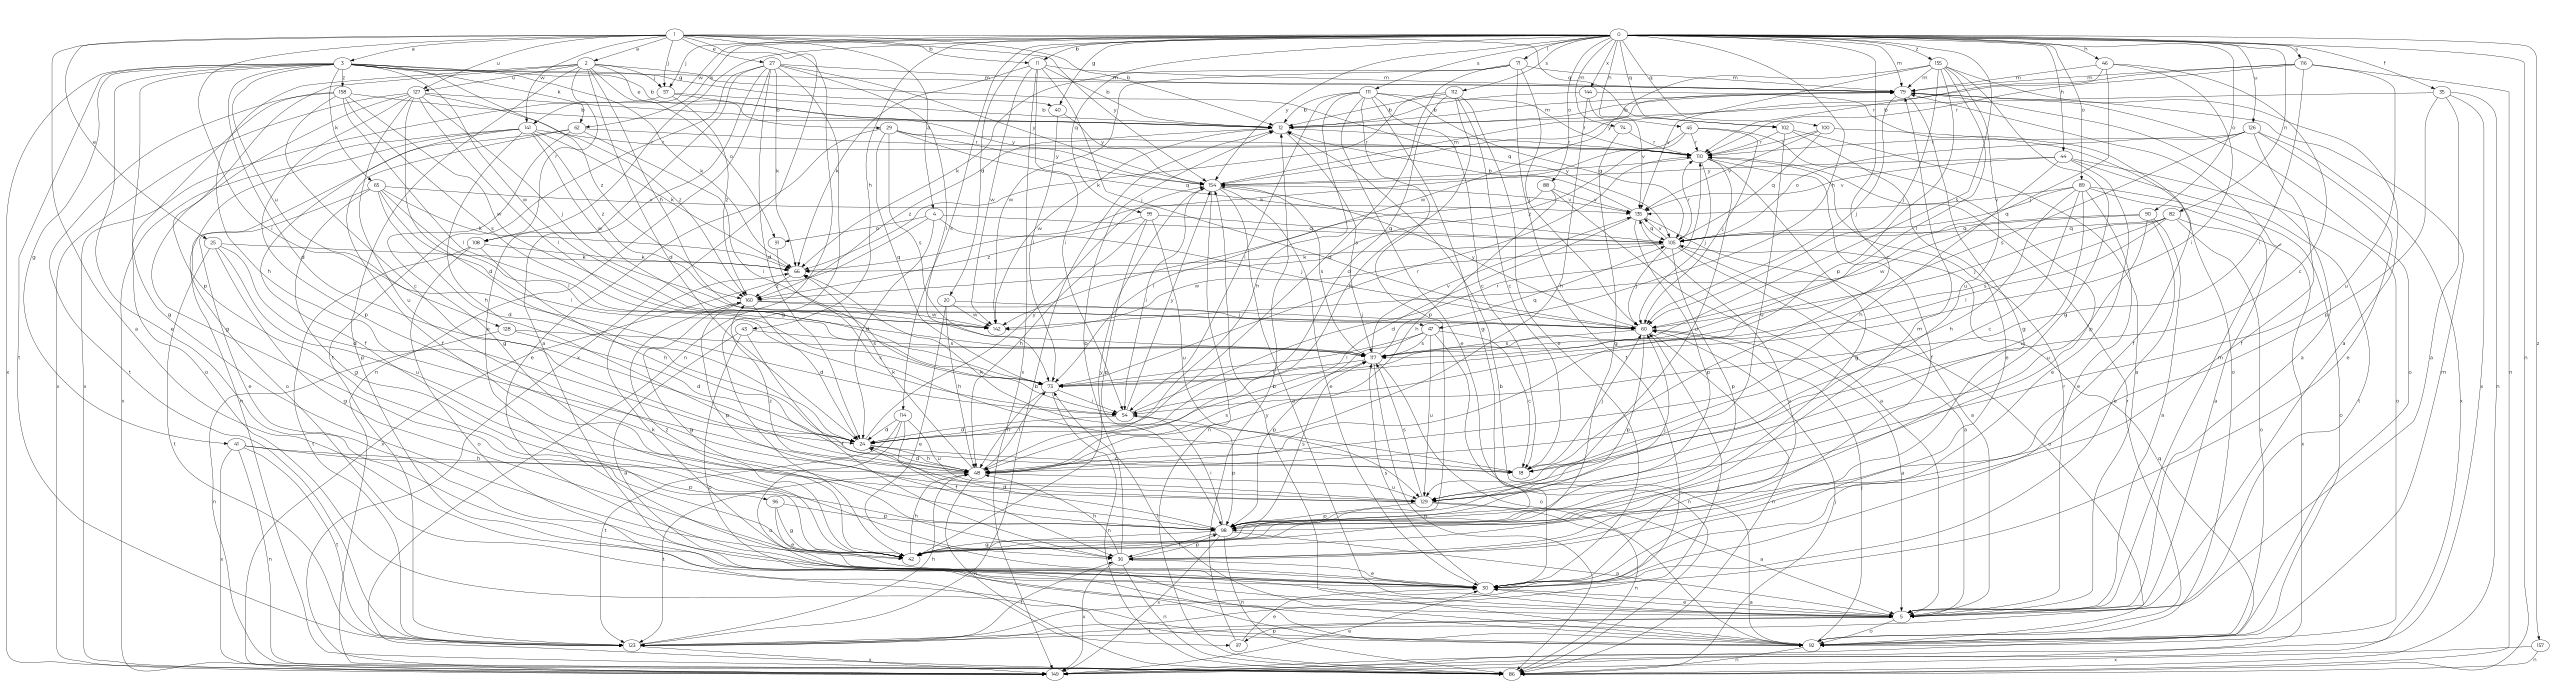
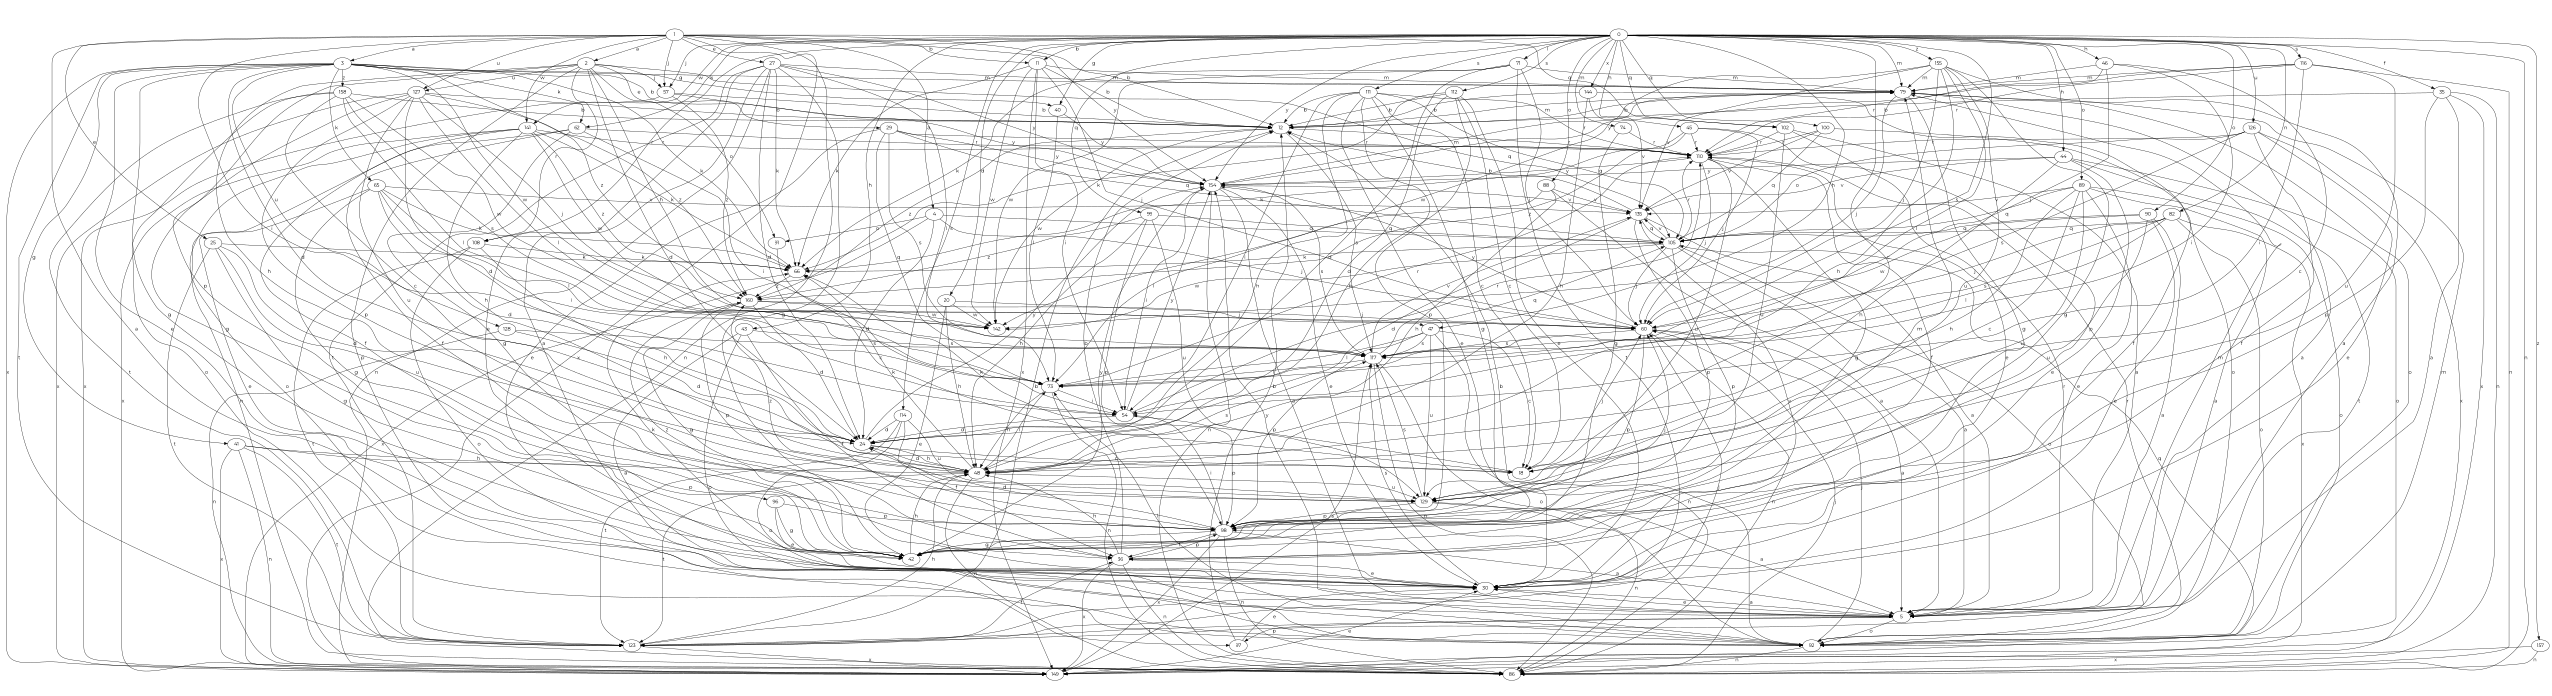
edge "155" -> "48": label "p" -> "h"
edge "98" -> "117": now "149" -> "117"
